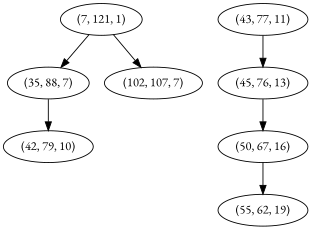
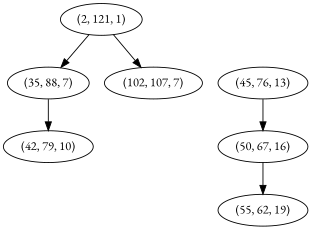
node "(7, 121, 1)": label "(7, 121, 1)" -> "(2, 121, 1)"
node "(43, 77, 11)": removed
